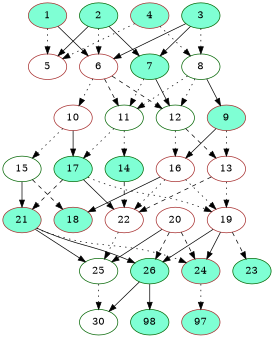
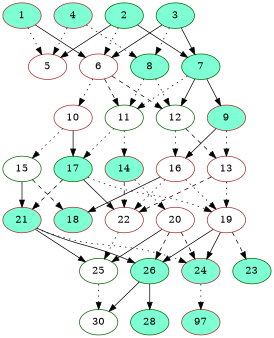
node "8": fillcolor white -> aquamarine
edge "8" -> "9": now "7" -> "9"
node "14": color darkgreen -> brown
edge "14" -> "20": added
node "98": label "98" -> "28"
